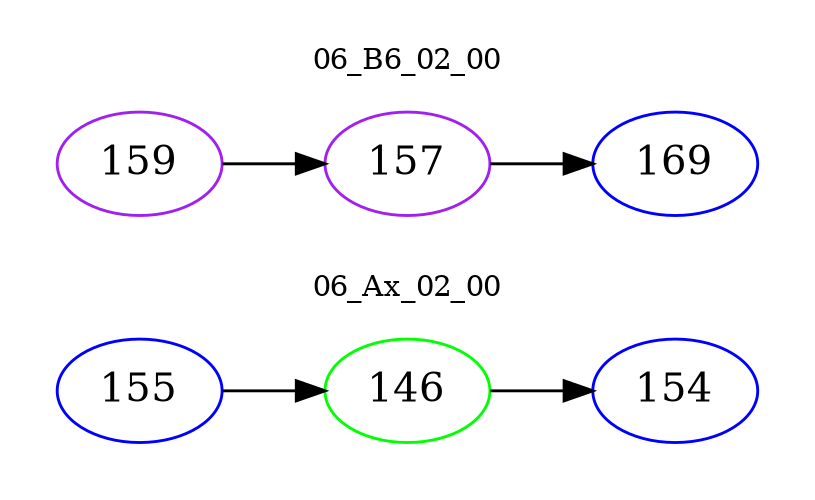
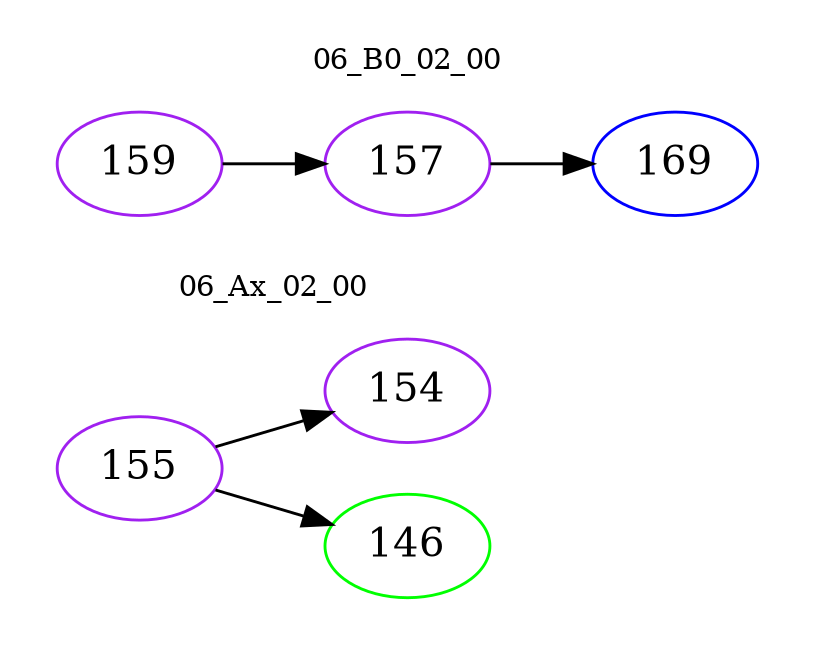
cluster "06_B6_02_00": label "06_B6_02_00" -> "06_B0_02_00"
node "155": color blue -> purple
edge "146" -> "154": now "155" -> "154"
node "154": color blue -> purple
